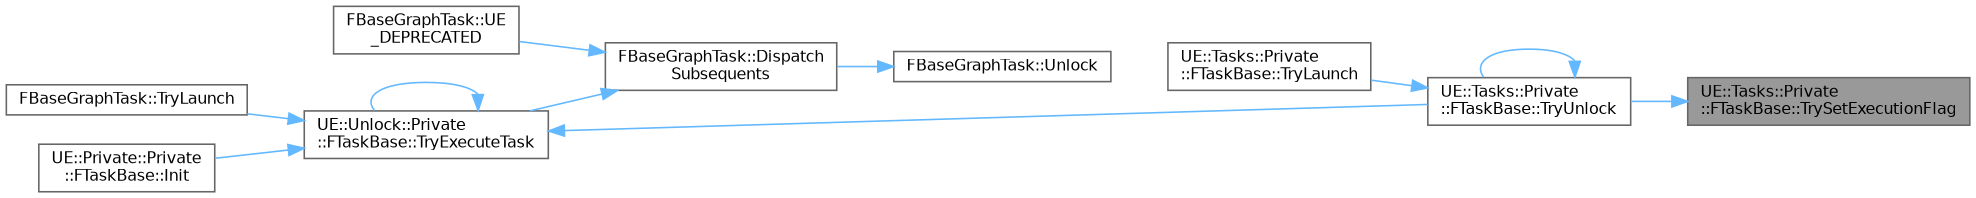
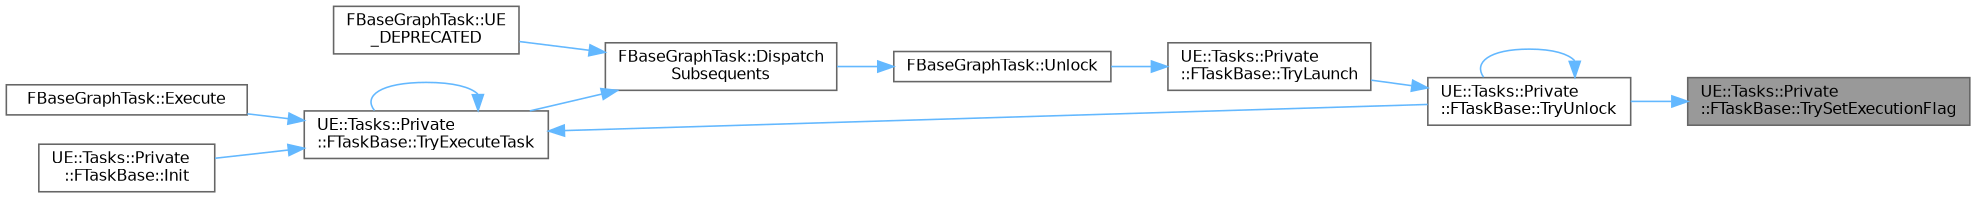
edge "FBaseGraphTask::Unlock" -> "UE::Tasks::Private ::FTaskBase::TryLaunch": added
node "FBaseGraphTask::TryLaunch": label "FBaseGraphTask::TryLaunch" -> "FBaseGraphTask::Execute"
node "UE::Unlock::Private ::FTaskBase::TryExecuteTask": label "UE::Unlock::Private ::FTaskBase::TryExecuteTask" -> "UE::Tasks::Private ::FTaskBase::TryExecuteTask"
node "UE::Private::Private ::FTaskBase::Init": label "UE::Private::Private ::FTaskBase::Init" -> "UE::Tasks::Private ::FTaskBase::Init"
